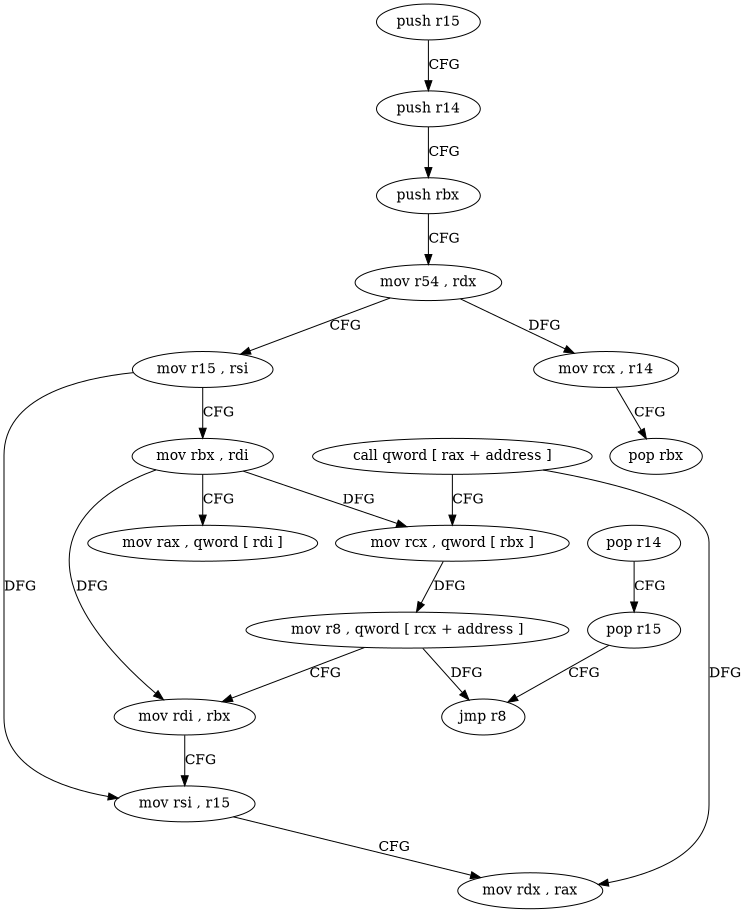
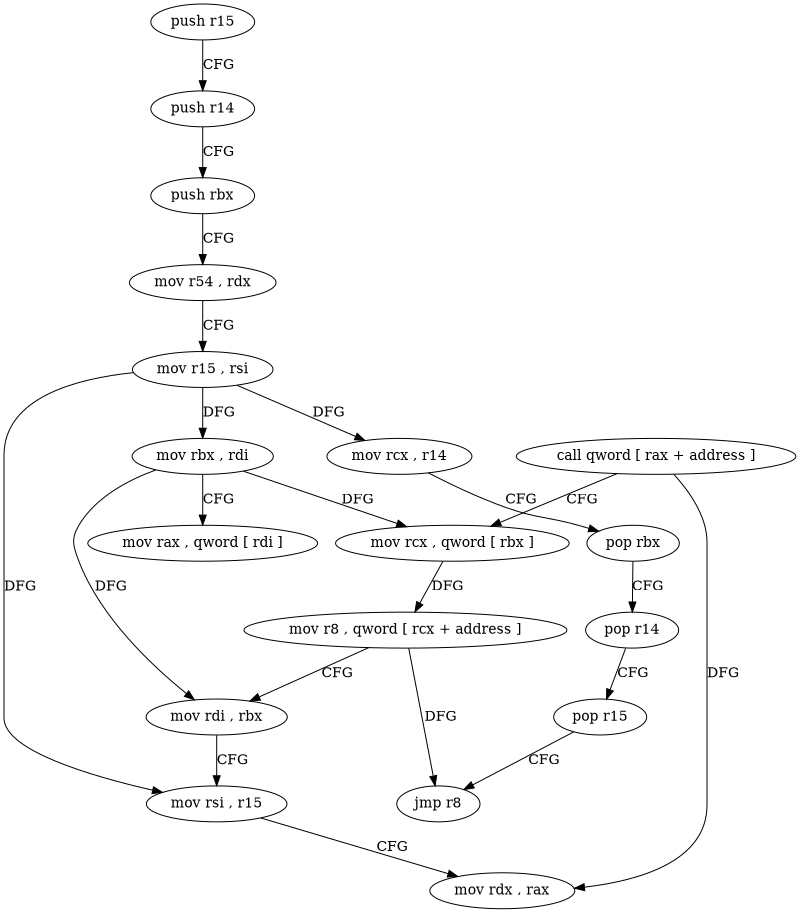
edge "mov r54 , rdx" -> "mov rcx , r14": now "mov r15 , rsi" -> "mov rcx , r14"
edge "mov r15 , rsi" -> "mov rbx , rdi": label "CFG" -> "DFG"
edge "pop rbx" -> "pop r14": added, label "CFG"
